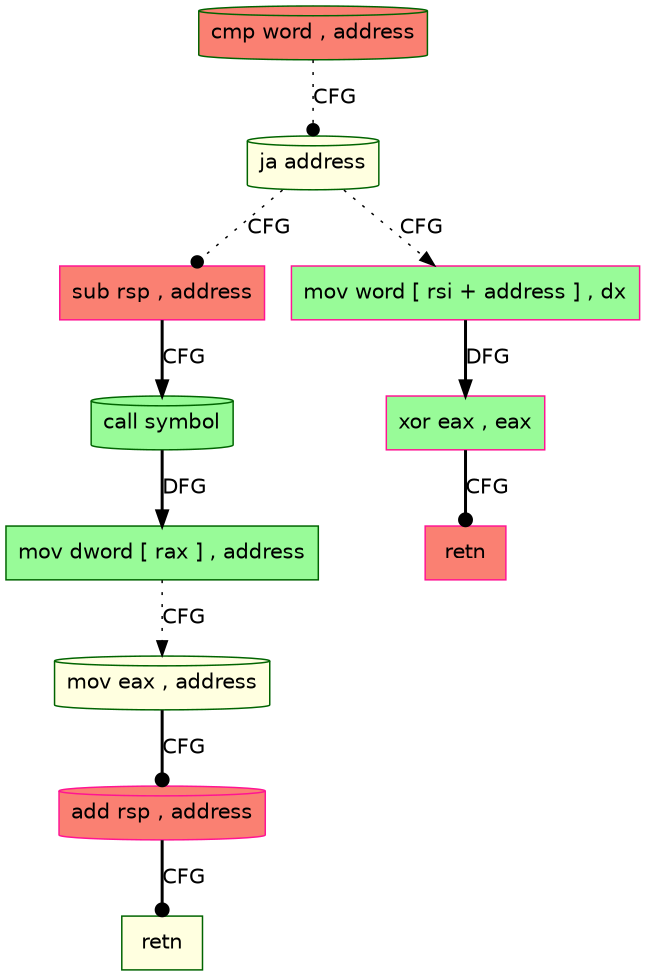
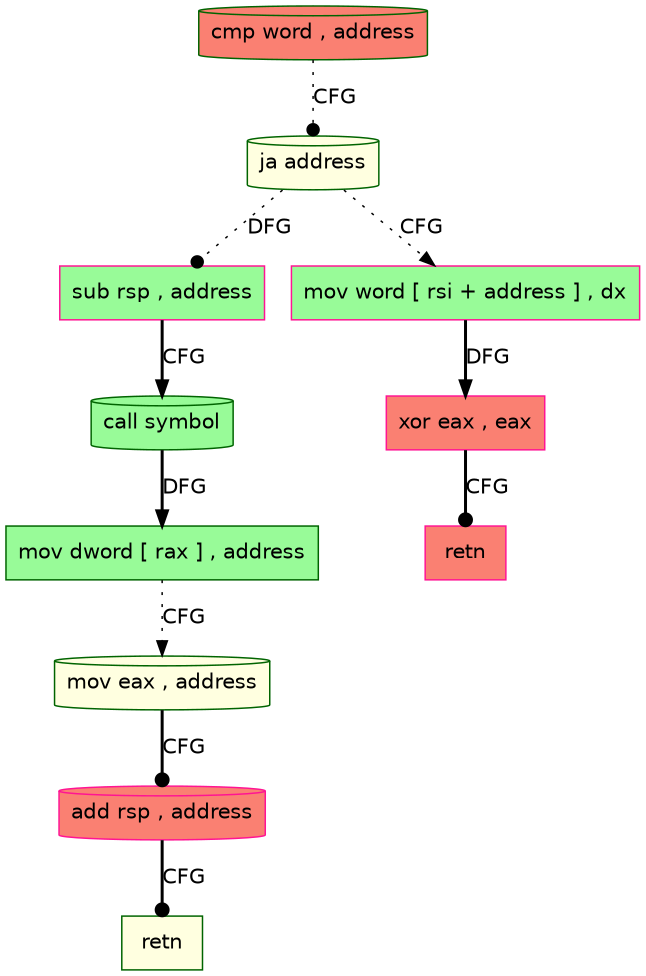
edge "ja address" -> "sub rsp , address": label "CFG" -> "DFG"
node "sub rsp , address": fillcolor salmon -> palegreen
node "xor eax , eax": fillcolor palegreen -> salmon
